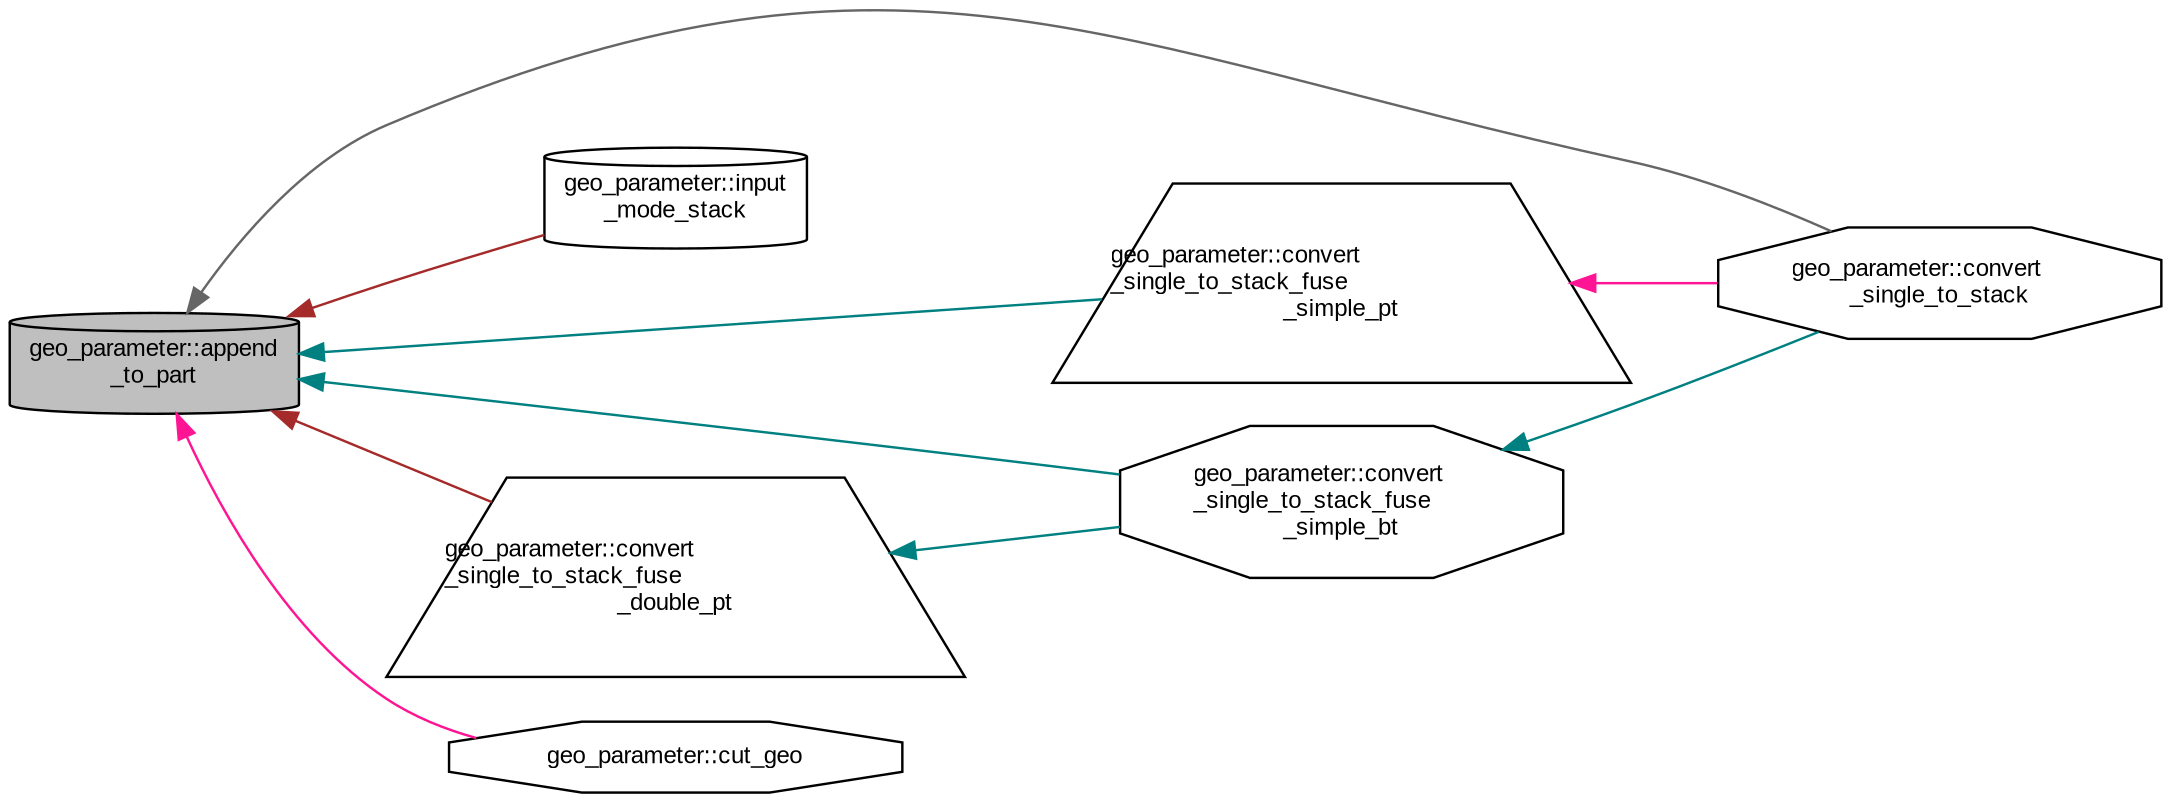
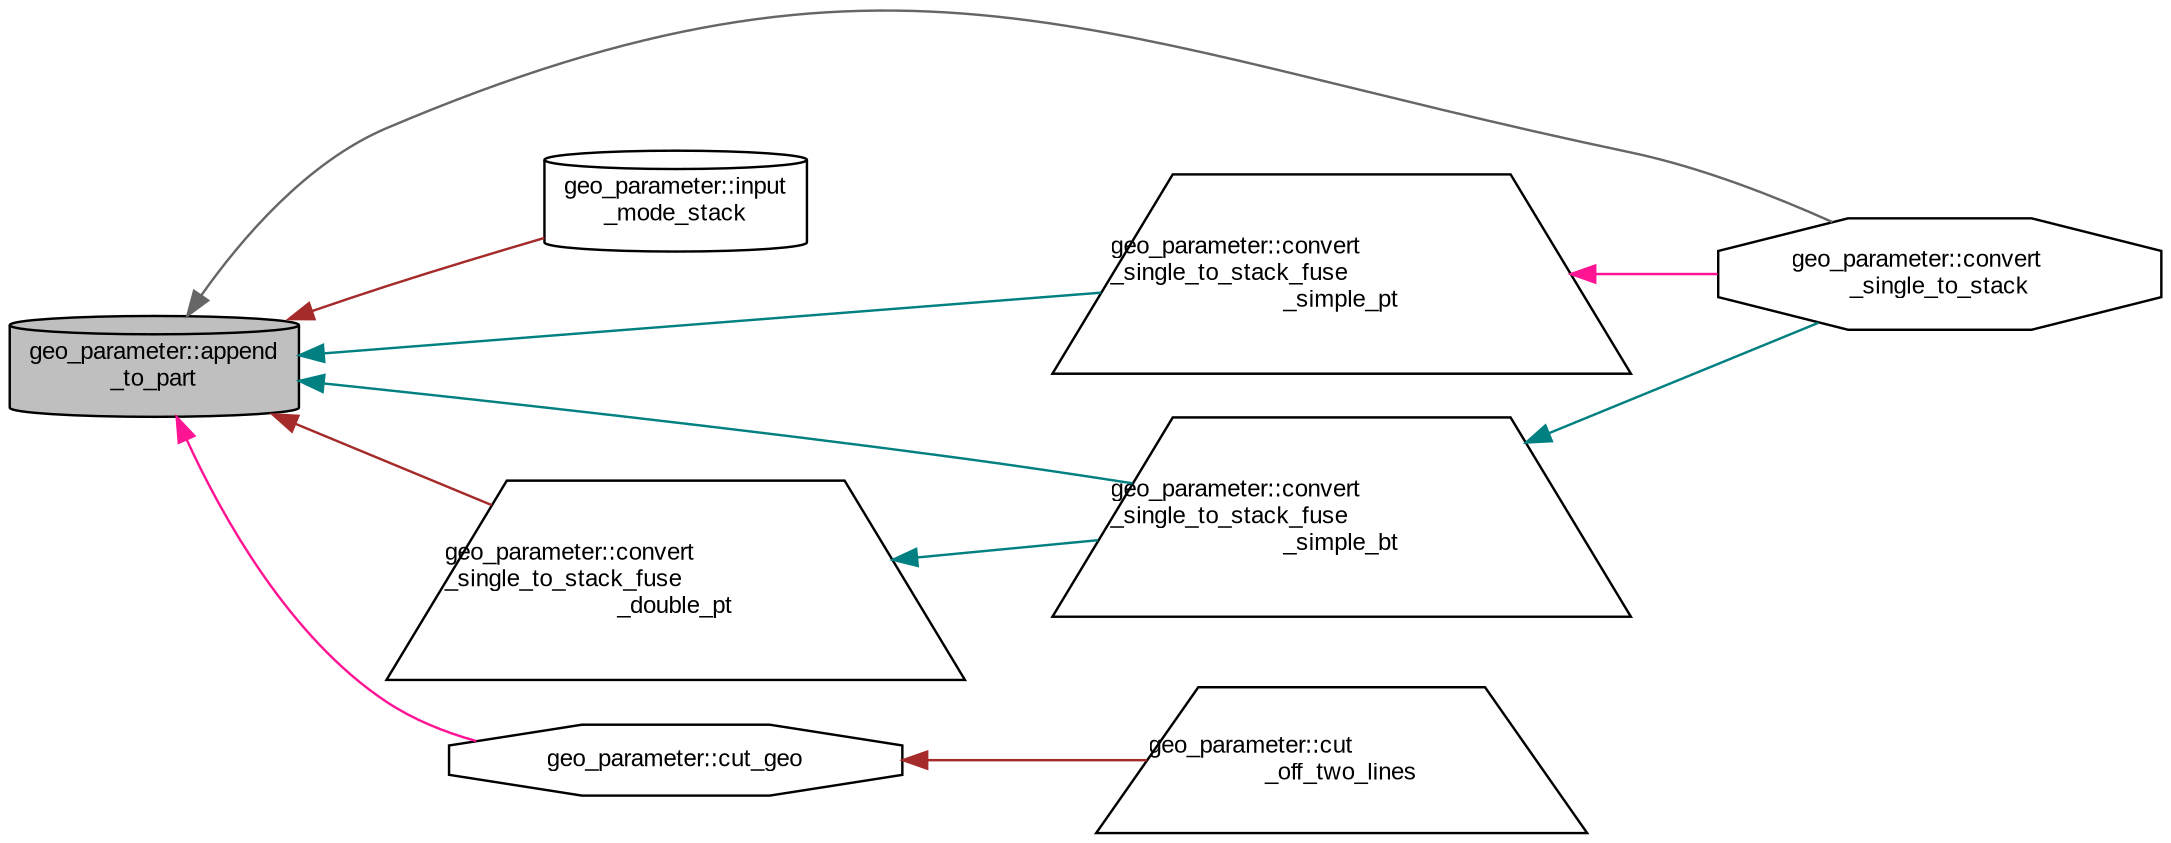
node "geo_parameter::convert _single_to_stack_fuse _simple_bt": shape octagon -> trapezium
node "geo_parameter::cut _off_two_lines": added
